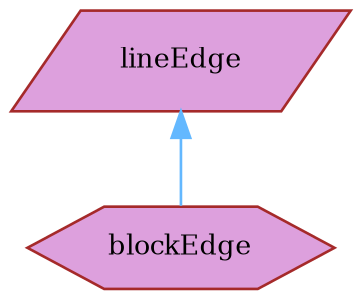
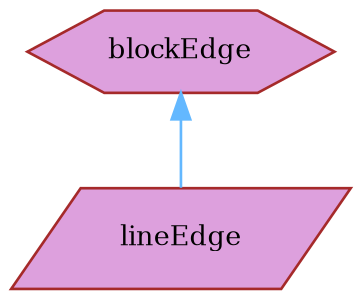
edge "blockEdge" -> "lineEdge": reversed
